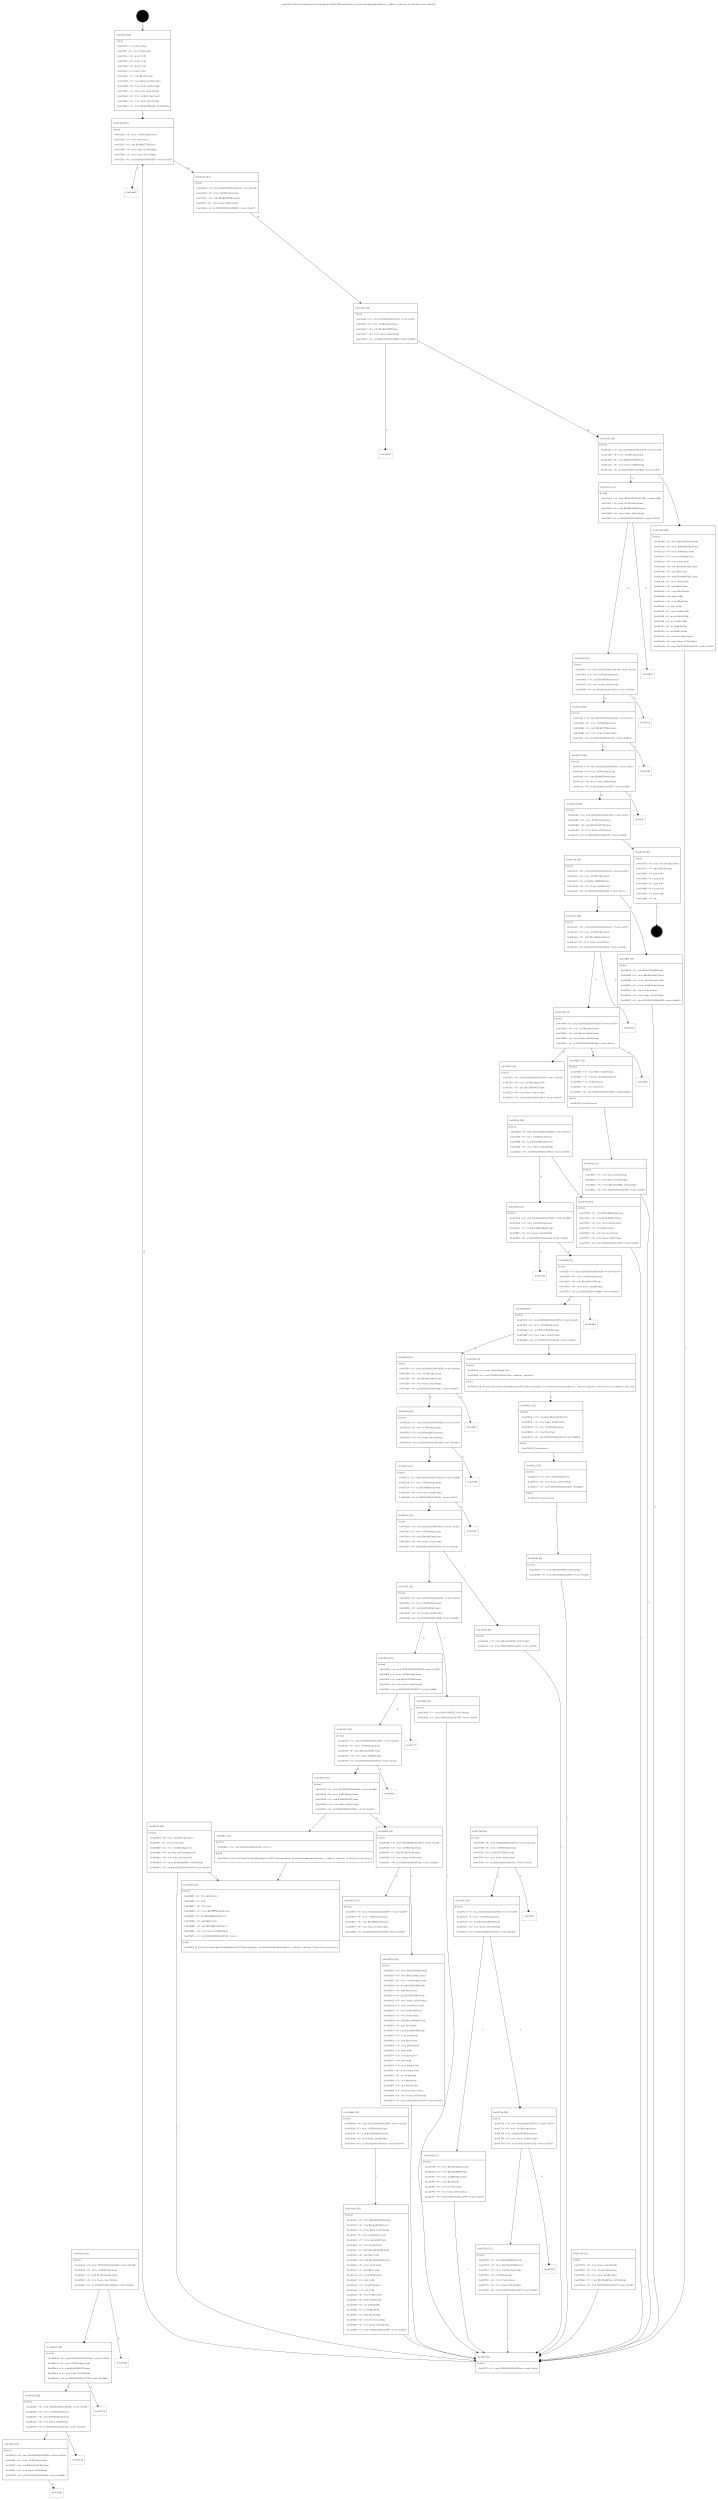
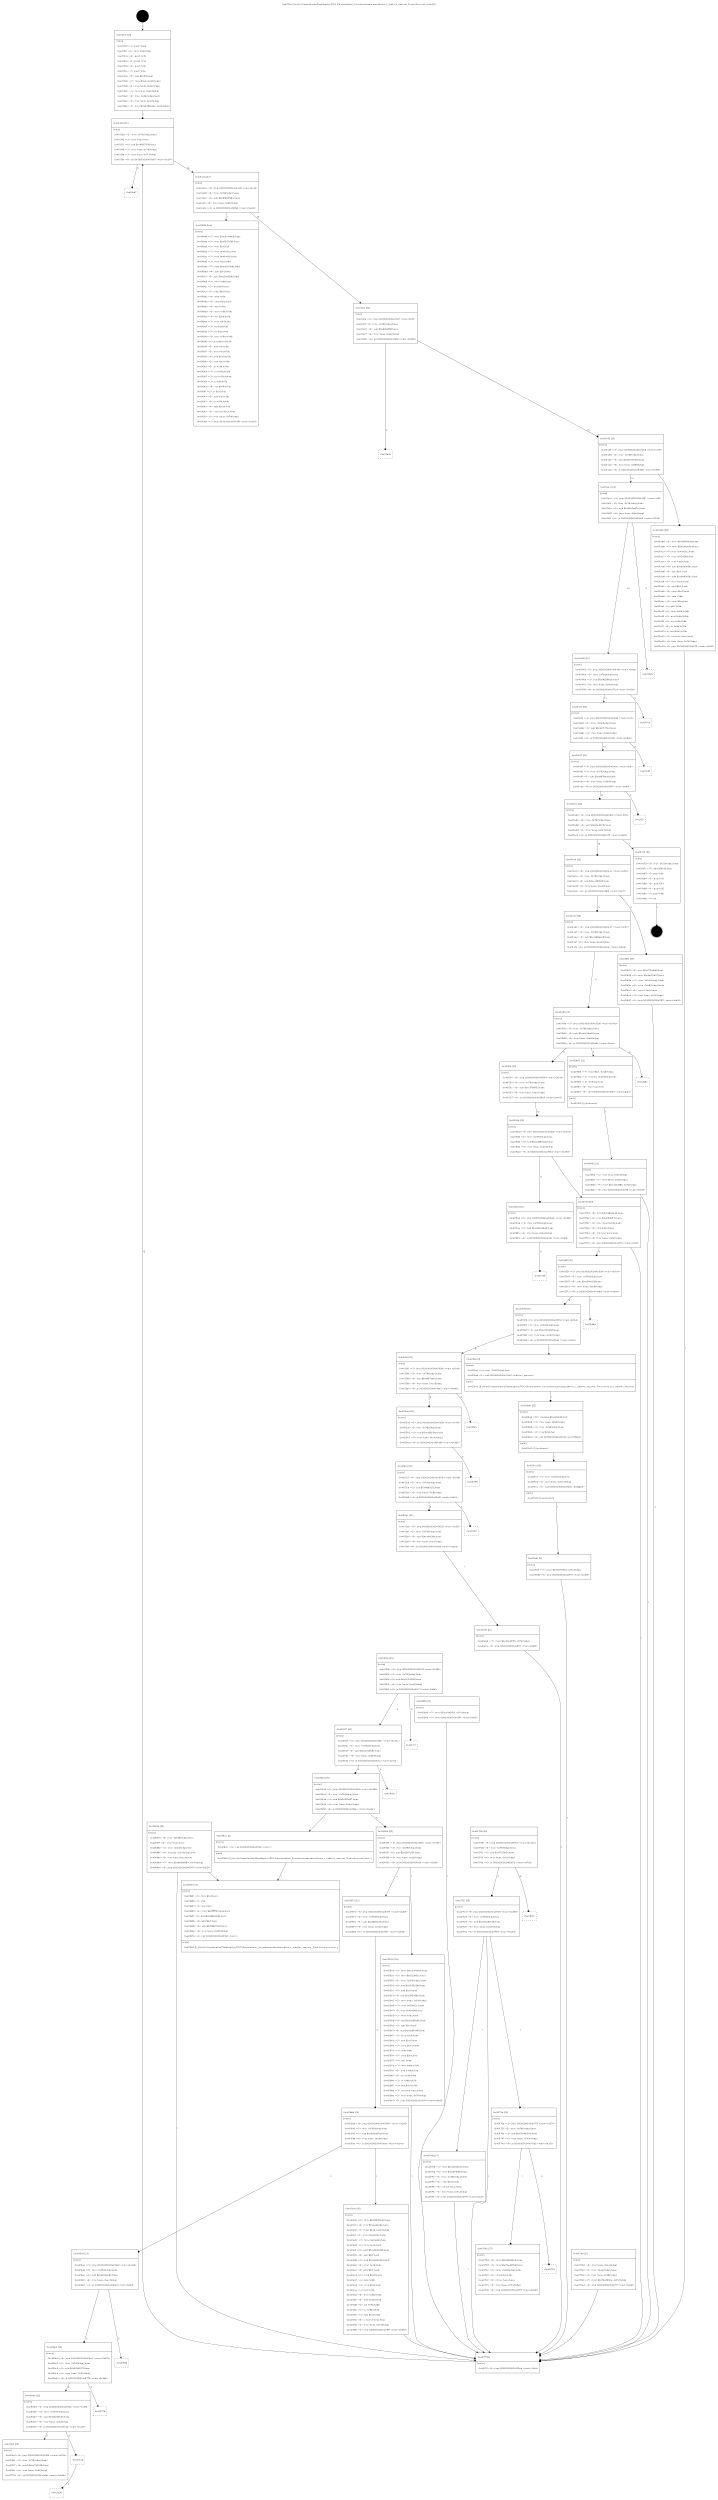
node "0x401899 [144]": added
edge "0x4014b0 [25]" -> "0x4014c9 [25]": added, label "13"
node "0x401a0b": removed
edge "0x401514 [25]" -> "0x40152d [25]": added, label "10"
edge "0x401546 [25]" -> "0x40155f [25]": now "0x40175d [27]" -> "0x40155f [25]"
node "0x4015f5 [25]": removed
edge "0x401672 [25]" -> "0x40168b [25]": added, label "3"
edge "0x40173a [25]" -> "0x4017b2 [27]": arrowhead vee -> box
edge "0x40168b [25]" -> "0x4016a4 [25]": added, label "2"
edge "0x4017b2 [27]" -> "0x401f1f [5]": now "0x401721 [25]" -> "0x401f1f [5]"
edge "0x4016ef [25]" -> "0x401a9b": now "0x401eab" -> "0x401a9b"
